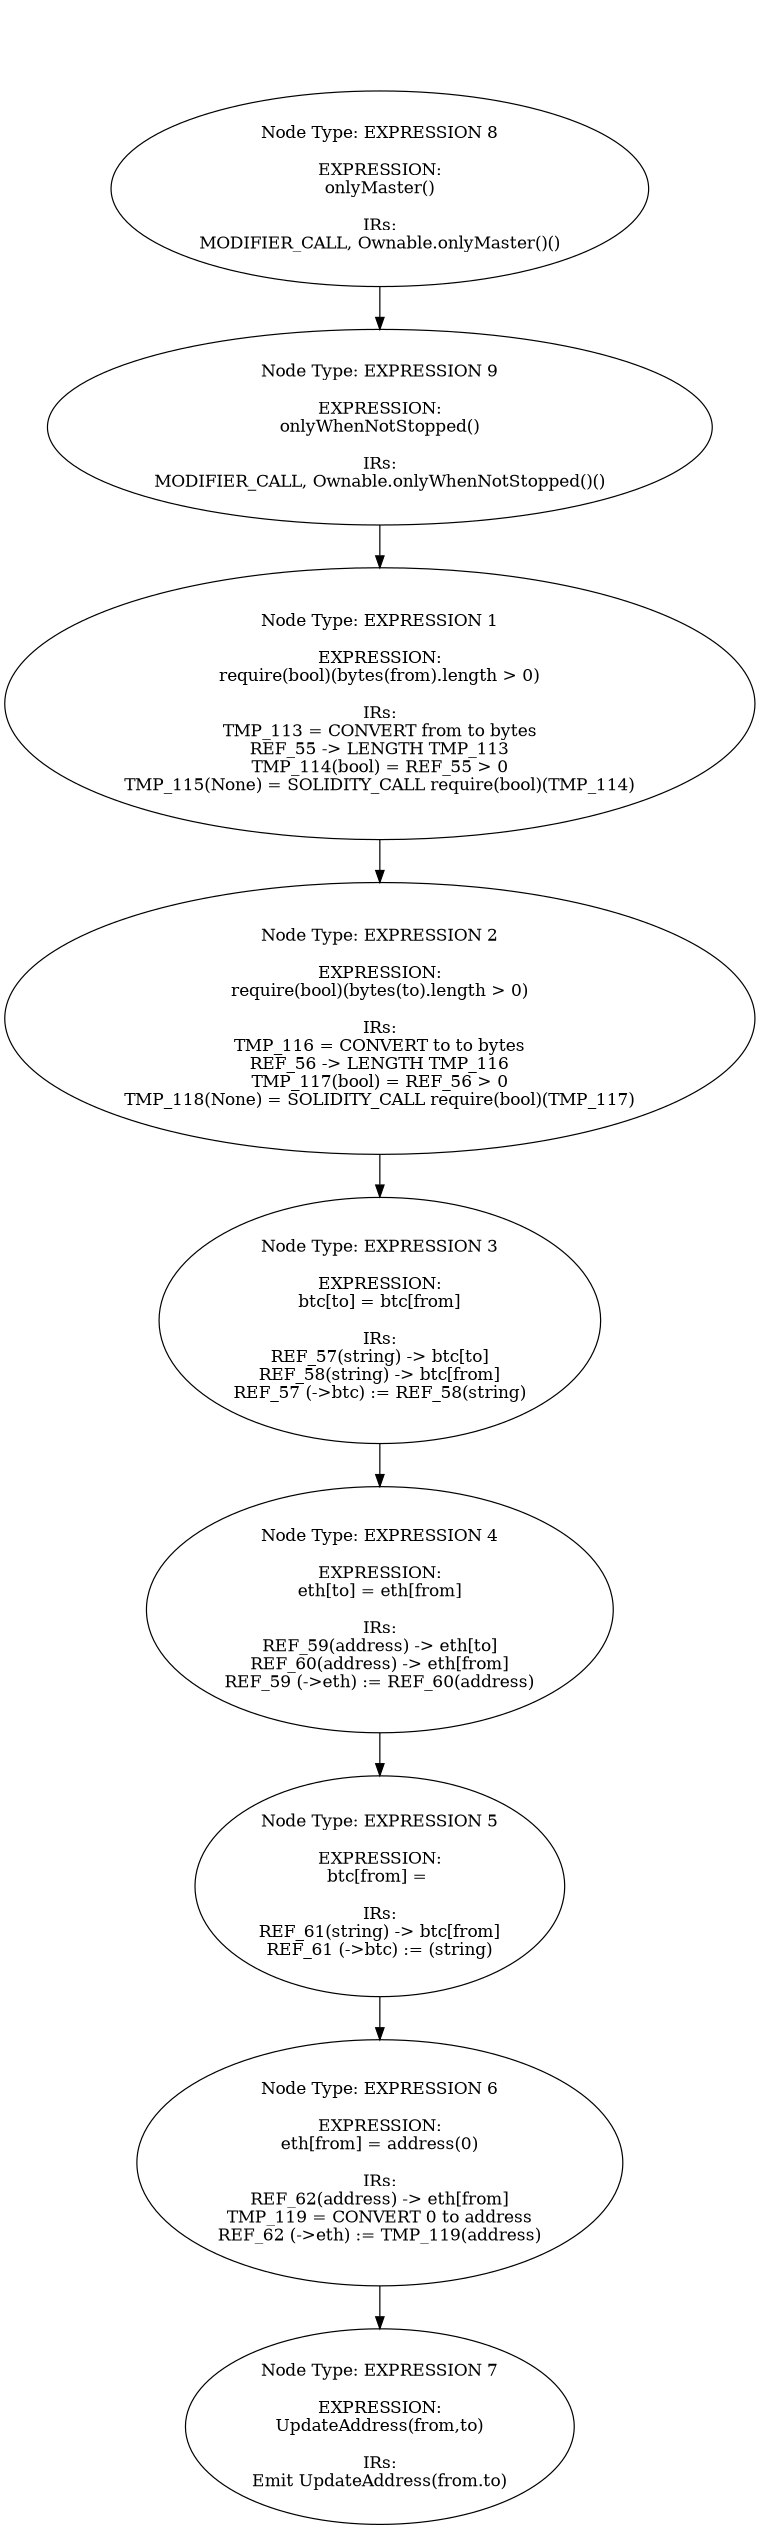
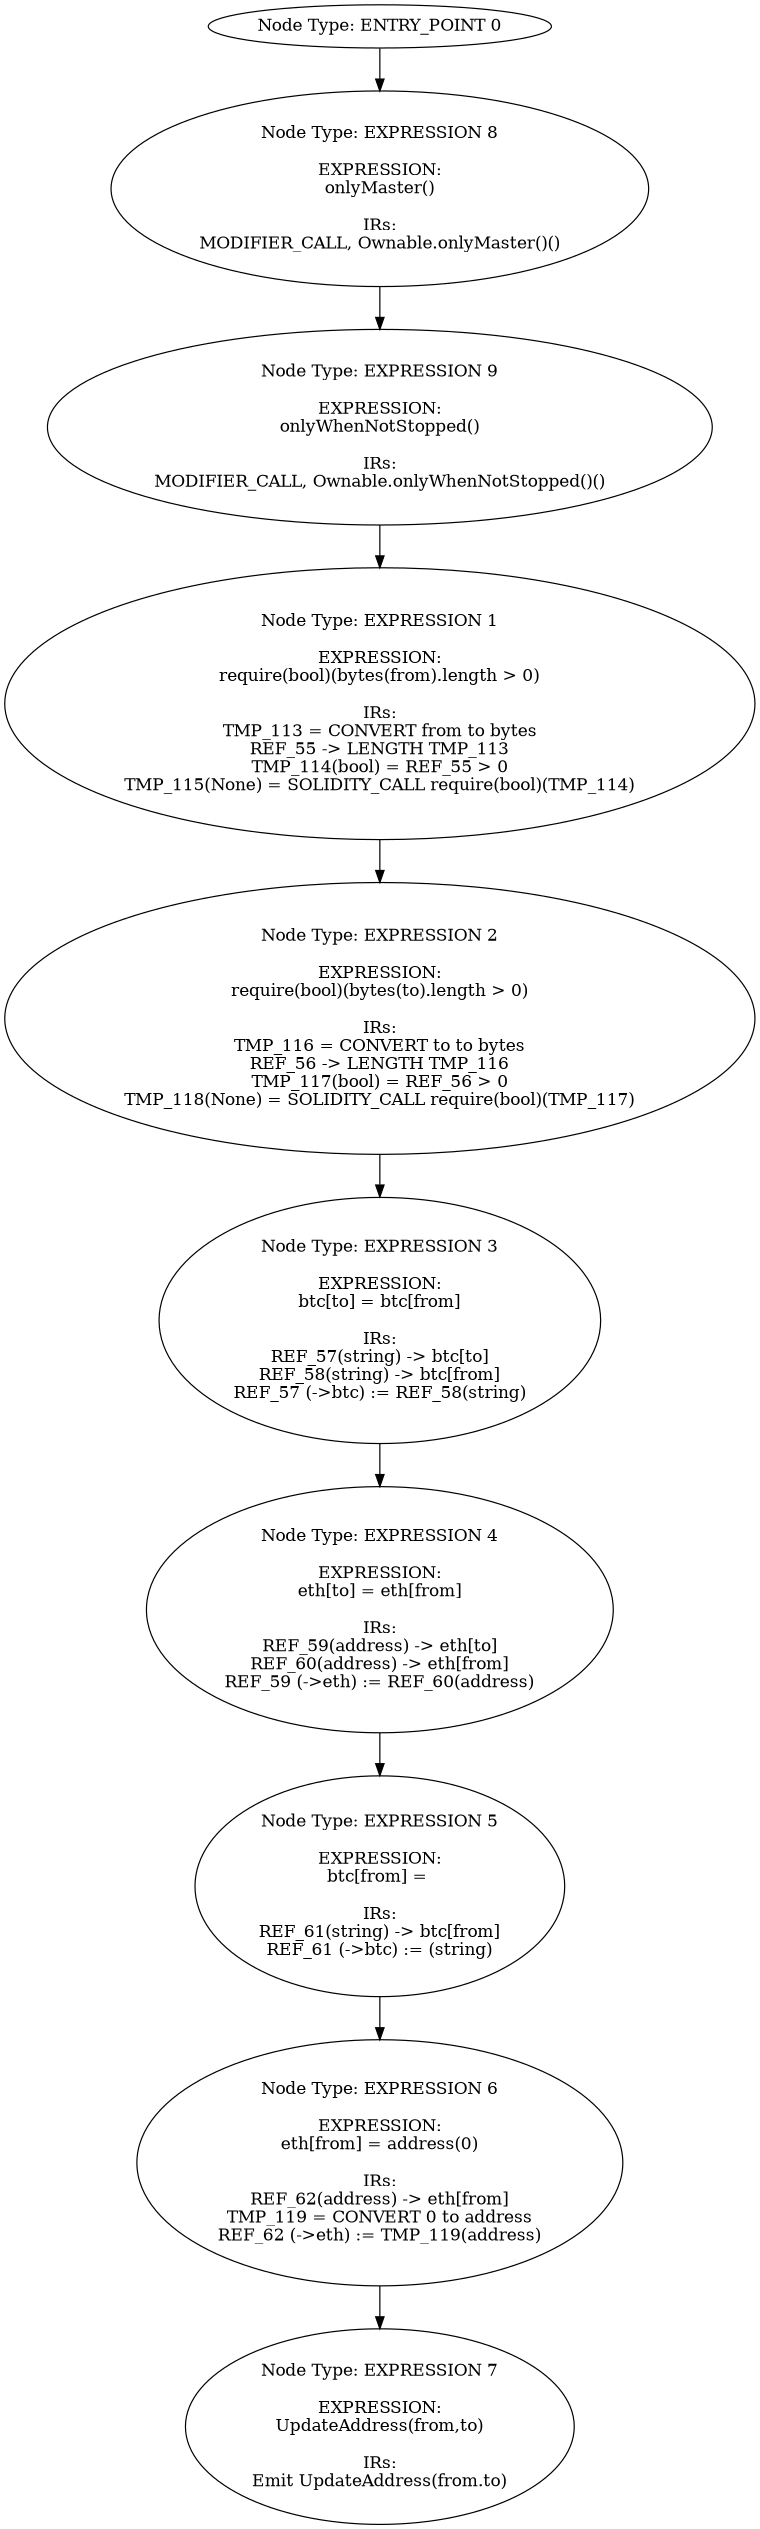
node "Node Type: ENTRY_POINT 0": added
